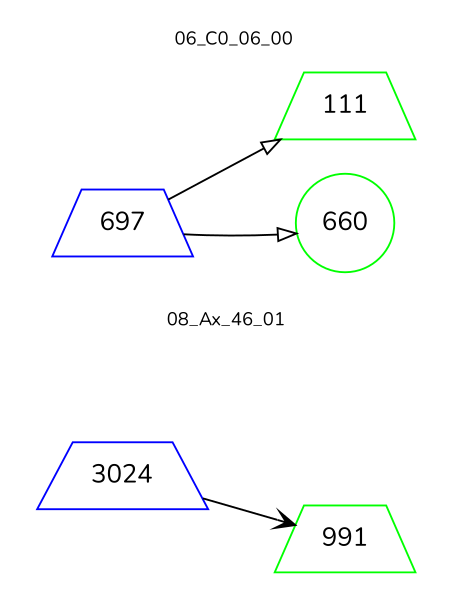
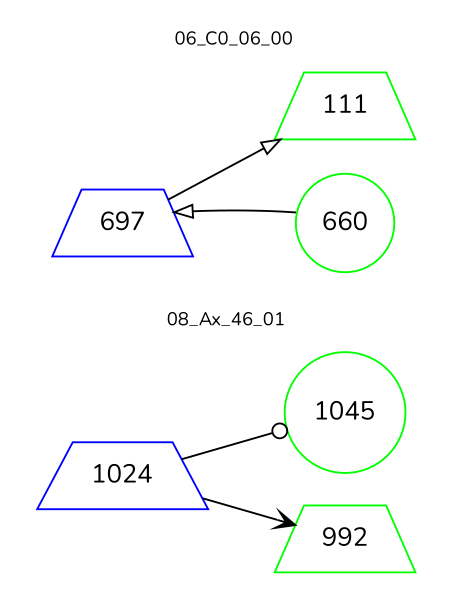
edge "697" -> "660": reversed
node "1045": added
node "3024": label "3024" -> "1024"
node "991": label "991" -> "992"
